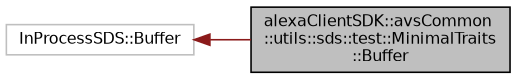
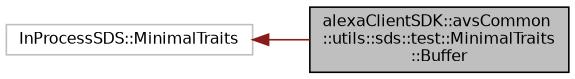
node "InProcessSDS::Buffer": label "InProcessSDS::Buffer" -> "InProcessSDS::MinimalTraits"
